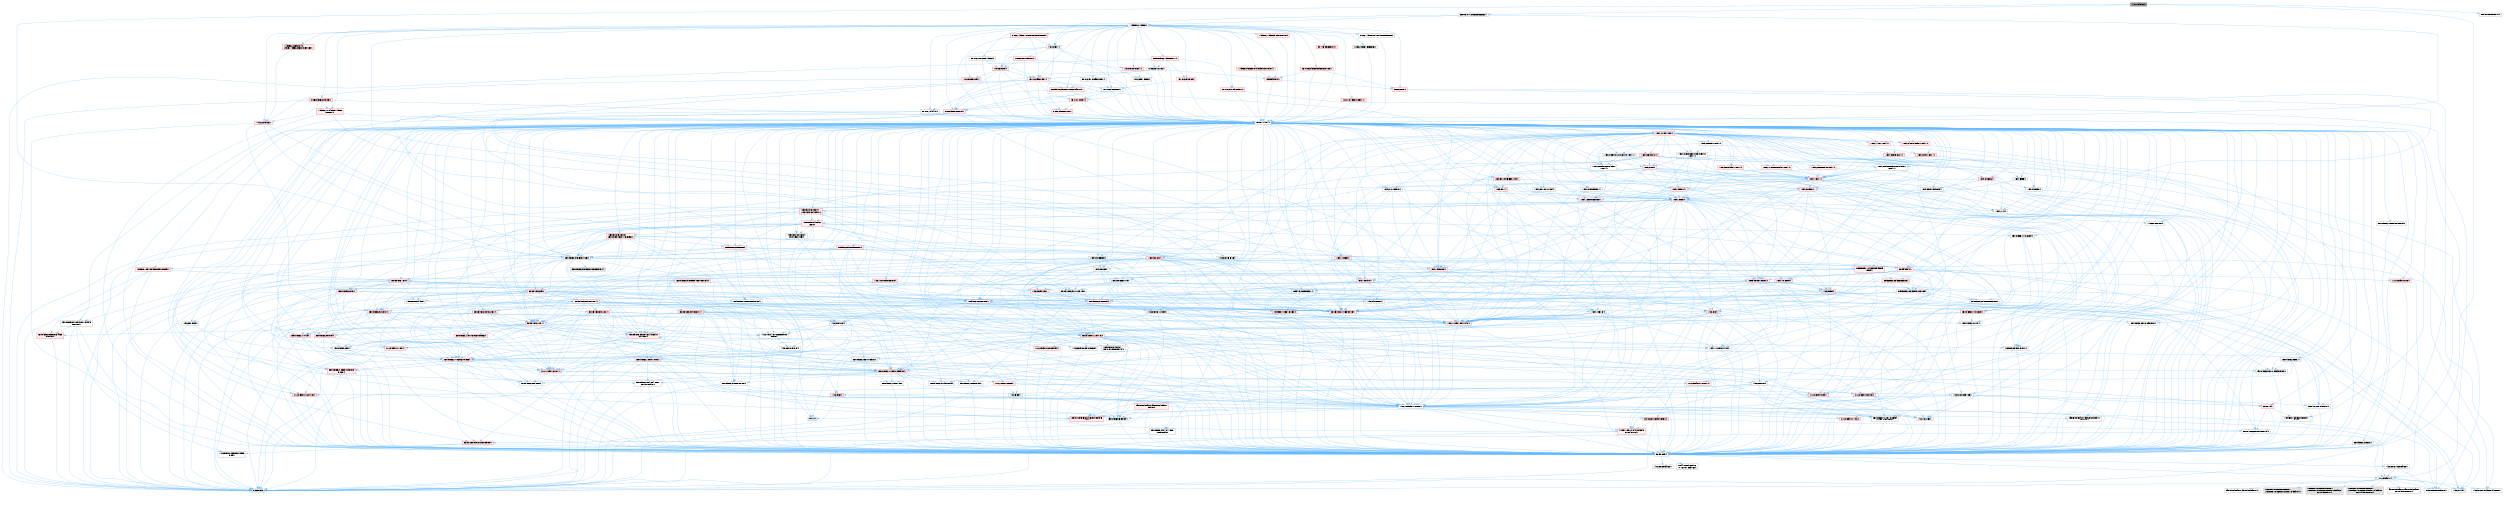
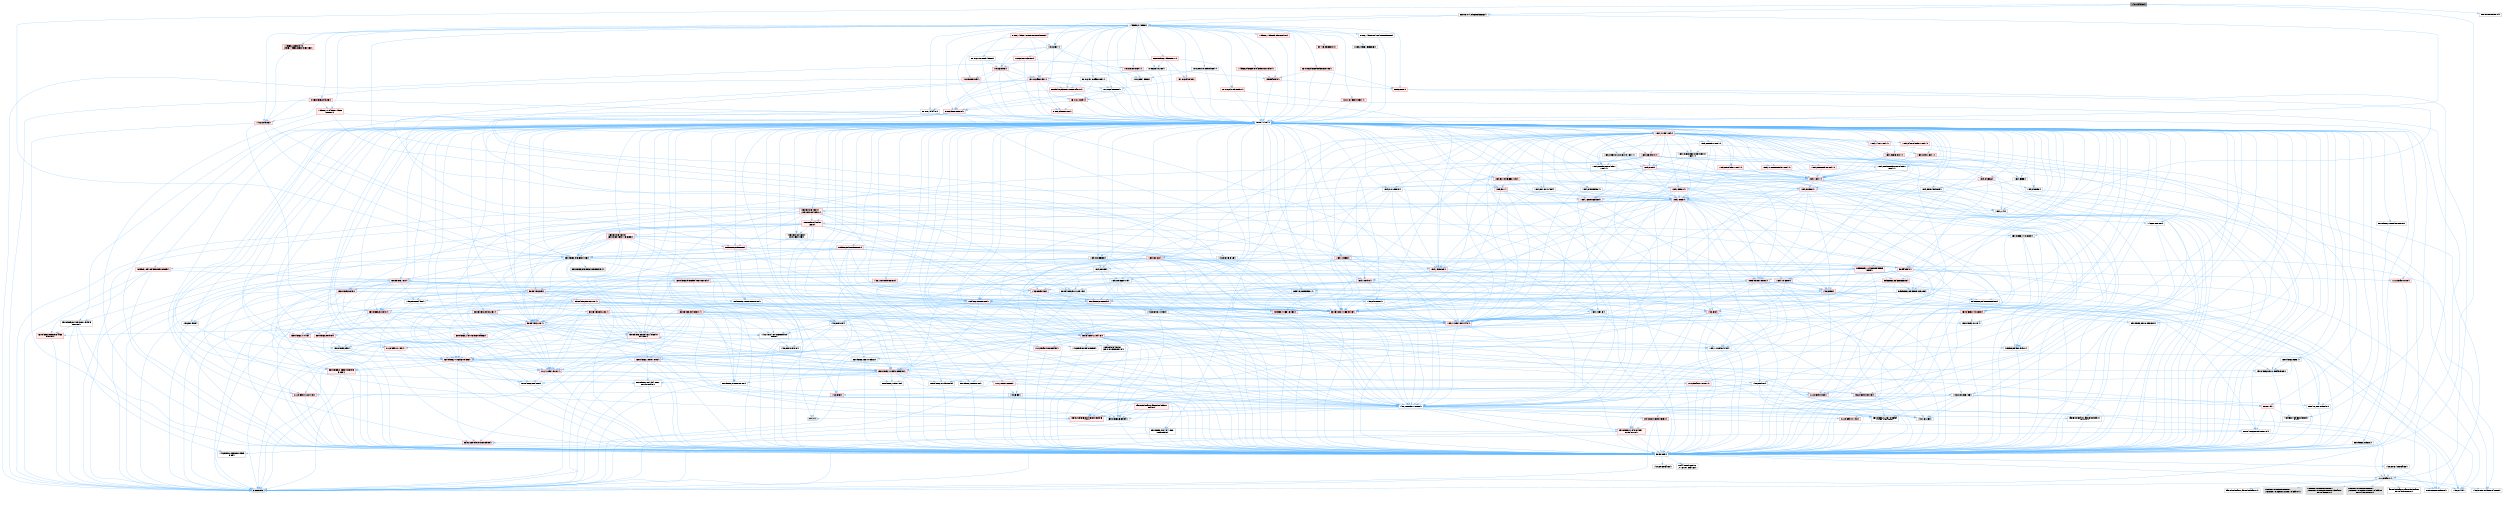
node "Input/PopupMethodReply.h": added
edge "Templates/SharedPointerInternals.h" -> "atomic": now "Templates/SharedPointerInternals.h" -> "Misc/DateTime.h"
node "HAL/PlatformString.h": label "HAL/PlatformString.h" -> "UBT/PlatformString.h"
node "UnrealMath/IsValidVariadic FunctionArg.h": label "UnrealMath/IsValidVariadic FunctionArg.h" -> "Templates/IsValidVariadic FunctionArg.h"
